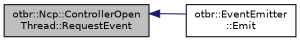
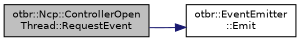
edge "otbr::EventEmitter ::Emit" -> "otbr::Ncp::ControllerOpen Thread::RequestEvent": reversed
